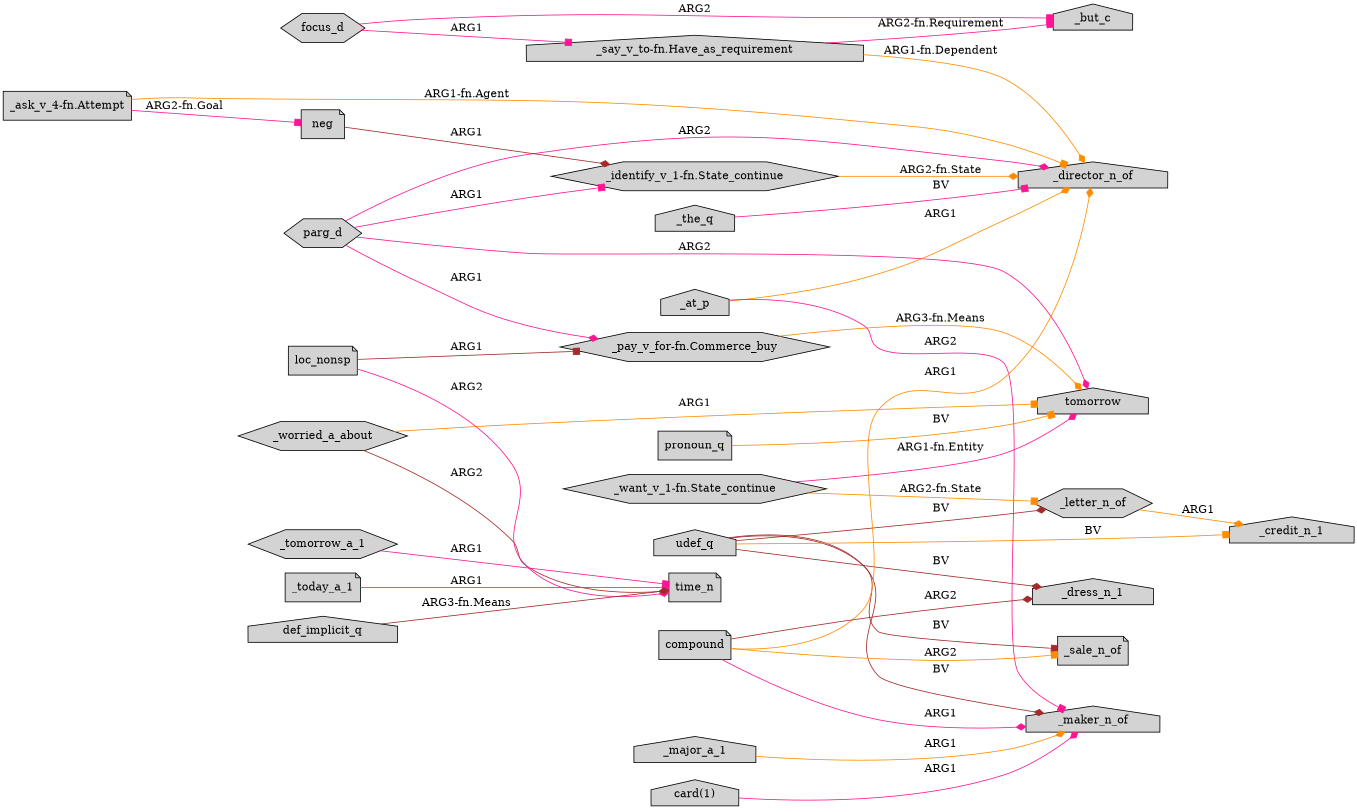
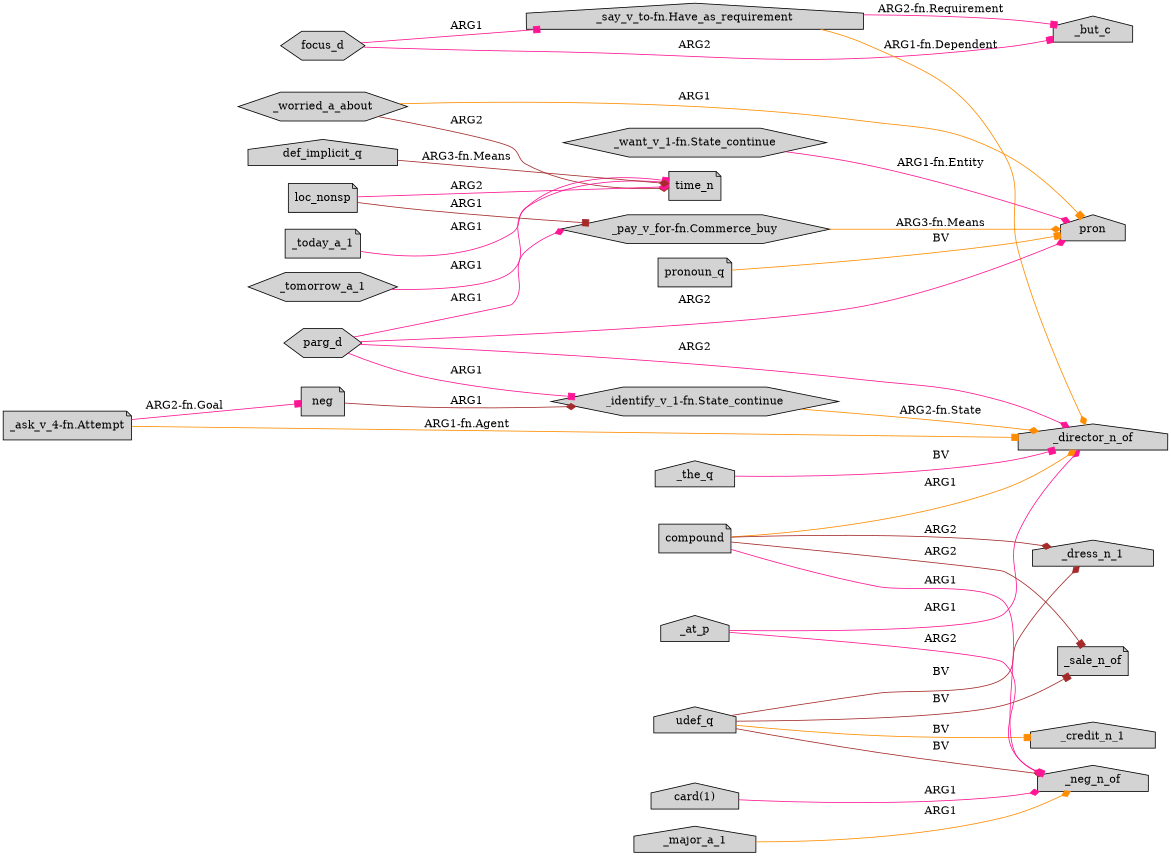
edge "_at_p" -> "_director_n_of": color darkorange -> deeppink
node "tomorrow": label "tomorrow" -> "pron"
node "_letter_n_of": removed
edge "compound" -> "_sale_n_of": color darkorange -> brown
node "_maker_n_of": label "_maker_n_of" -> "_neg_n_of"
